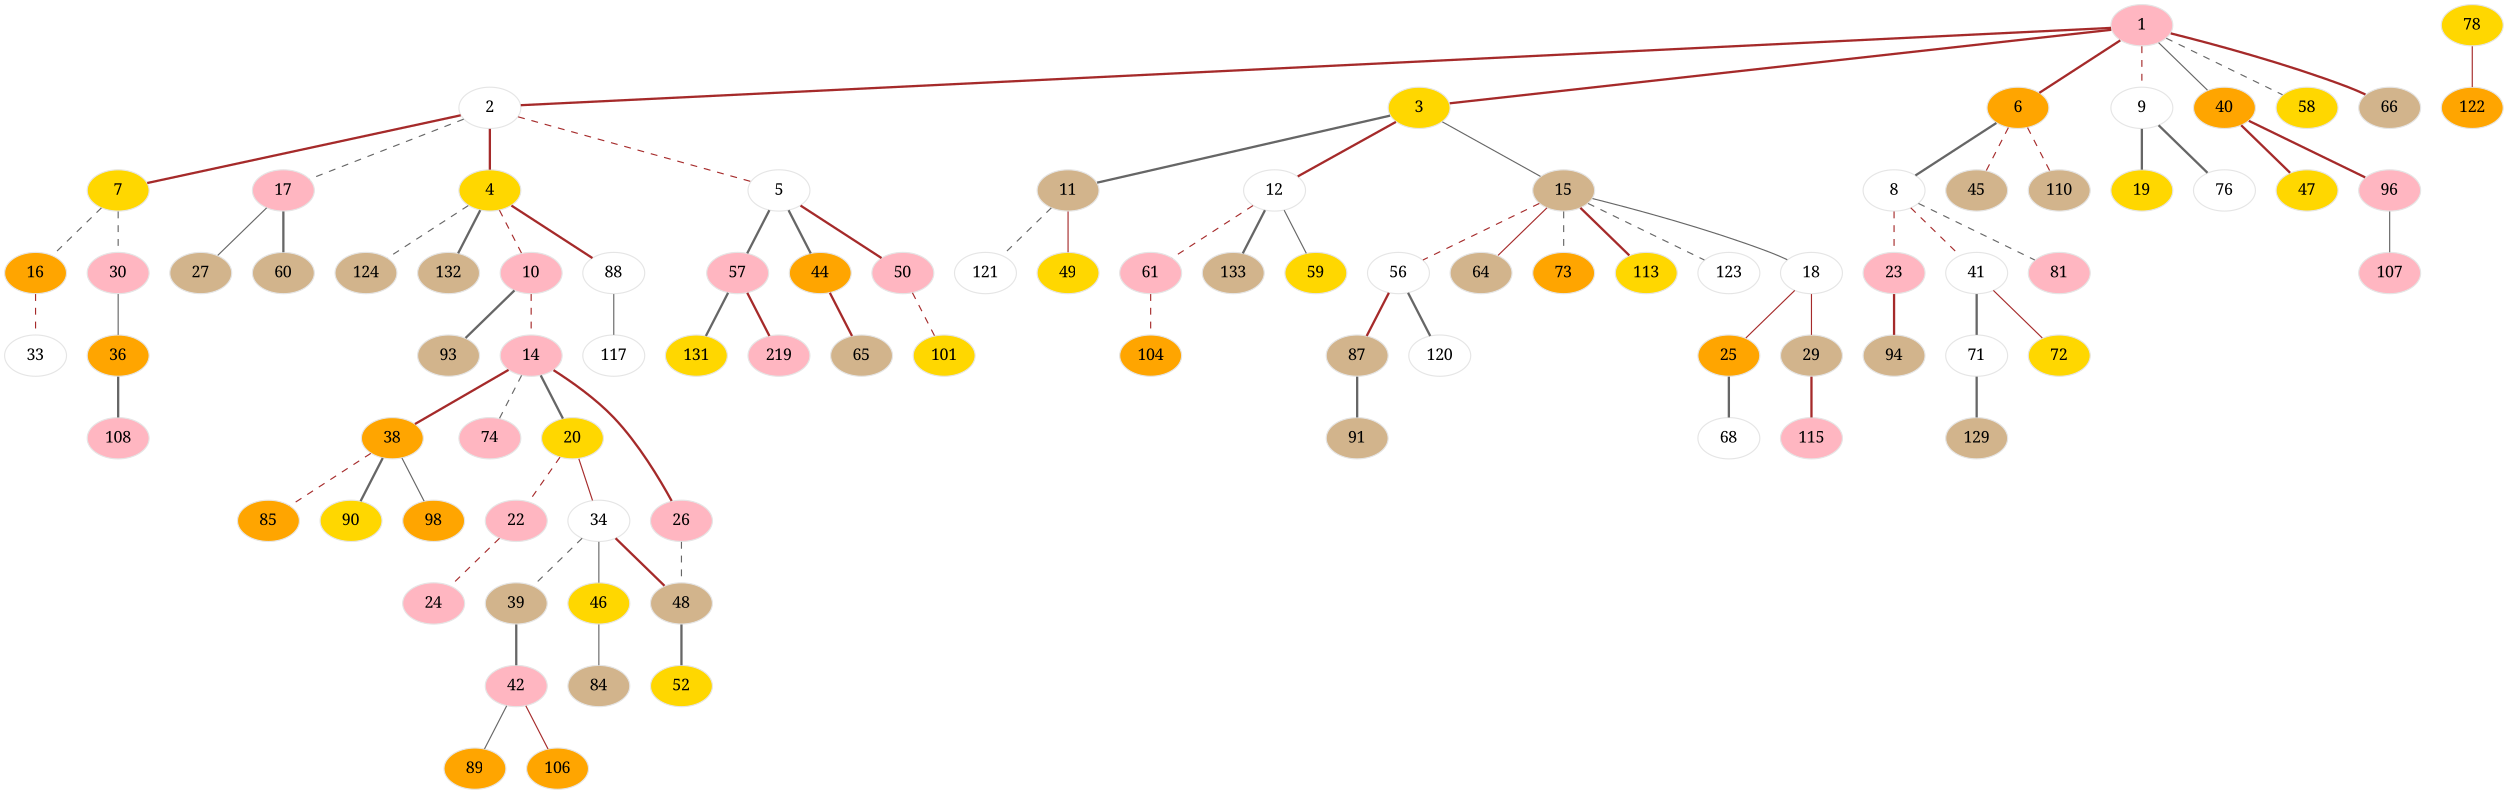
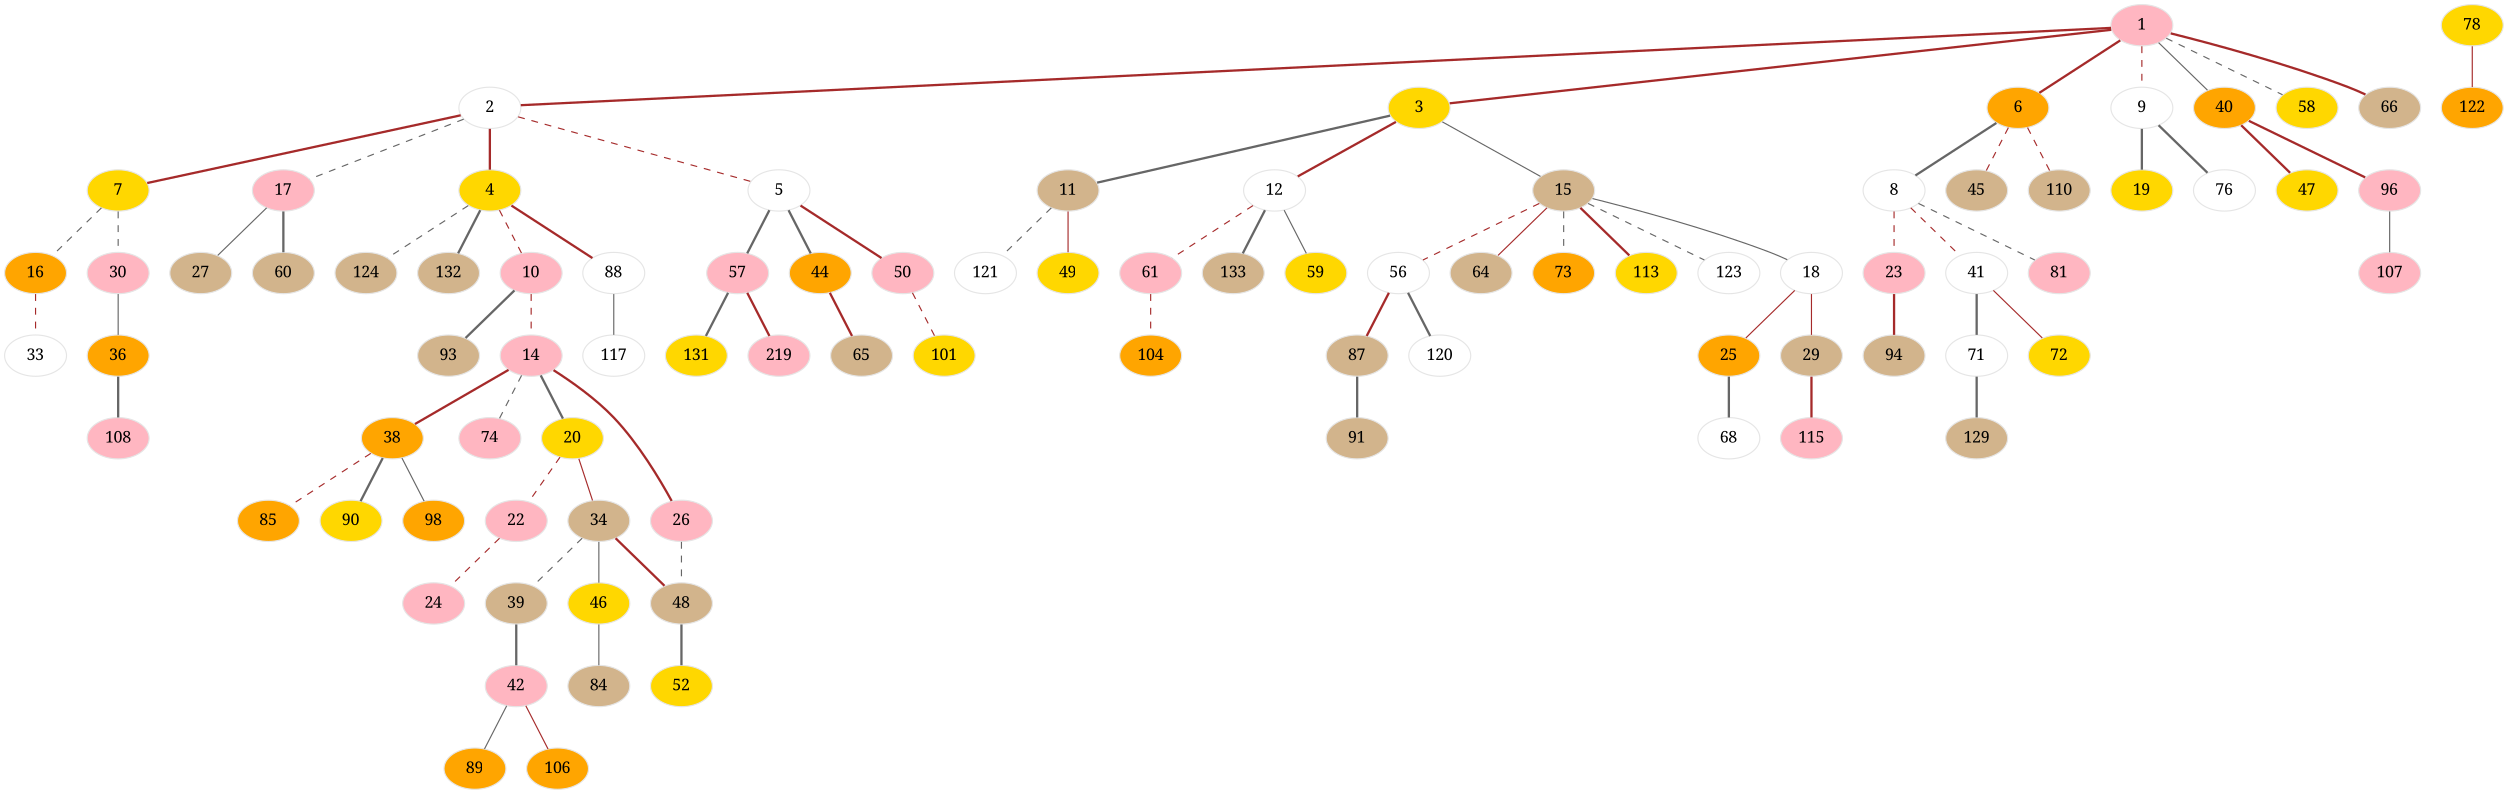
node "34": fillcolor white -> tan
